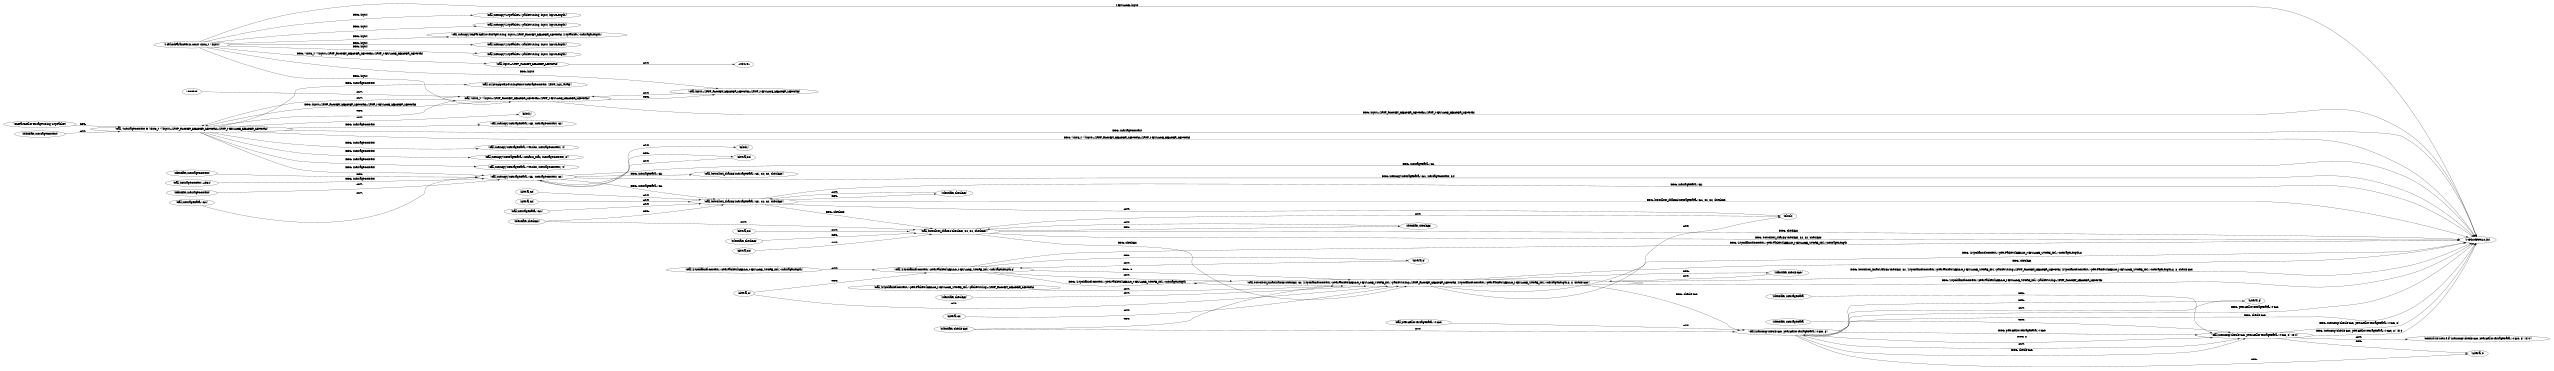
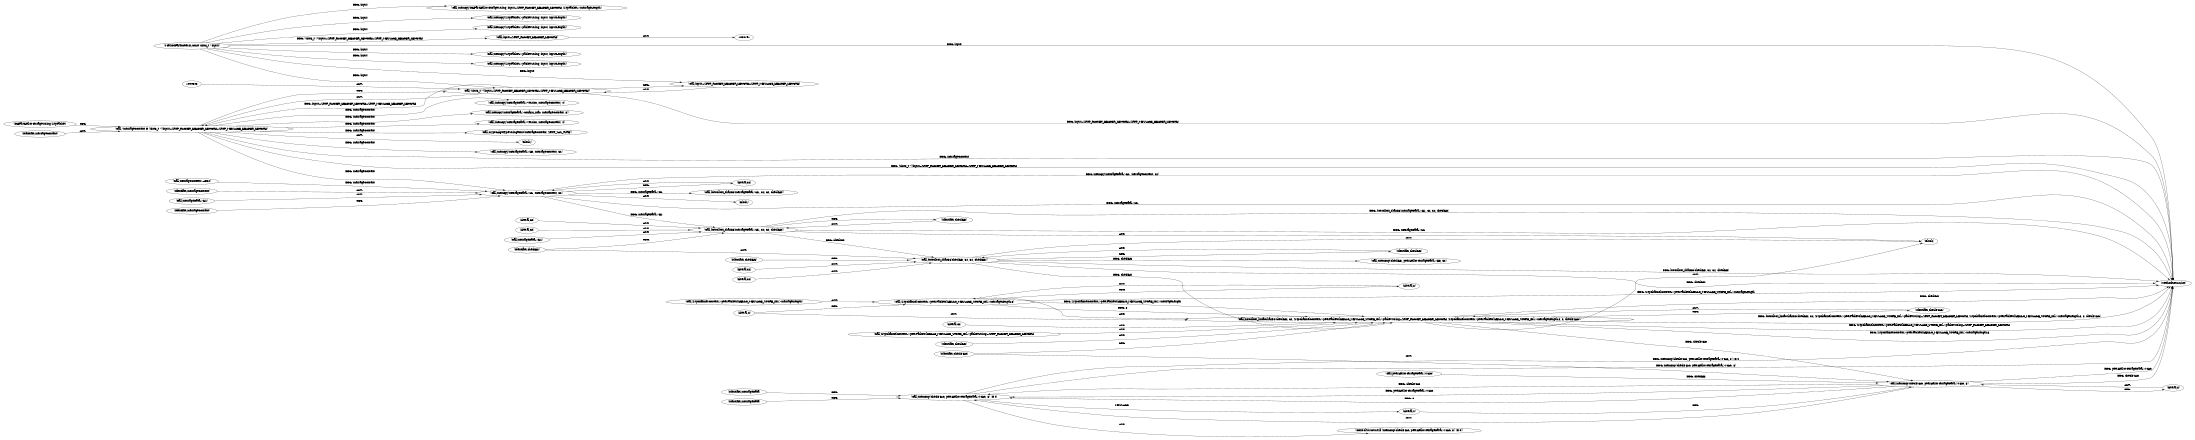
edge "(MethodParameterIn,const uint8_t * input)" -> "(MethodReturn,int)": label "MESSAGE: input" -> "DDG: input"
node "(Call,memcmp(checkH3, peerHelloMessageData->H3, 32))": added
edge "(Call,peerHelloMessageData->MAC)" -> "(Call,memcmp(checkMAC, peerHelloMessageData->MAC, 8))": label "AST: " -> "DDG: checkH3"
edge "(Call,memcmp(checkMAC, peerHelloMessageData->MAC, 8) != 0)" -> "(Literal,0)": label "CFG: " -> "MESSAGE: "
edge "(Call,memcmp(checkMAC, peerHelloMessageData->MAC, 8))" -> "(Literal,0)": reversed
